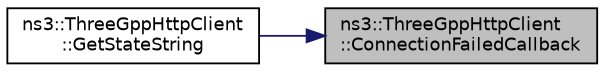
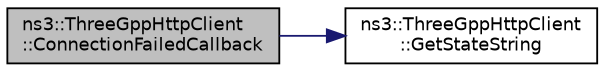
edge "ns3::ThreeGppHttpClient ::GetStateString" -> "ns3::ThreeGppHttpClient ::ConnectionFailedCallback": reversed
